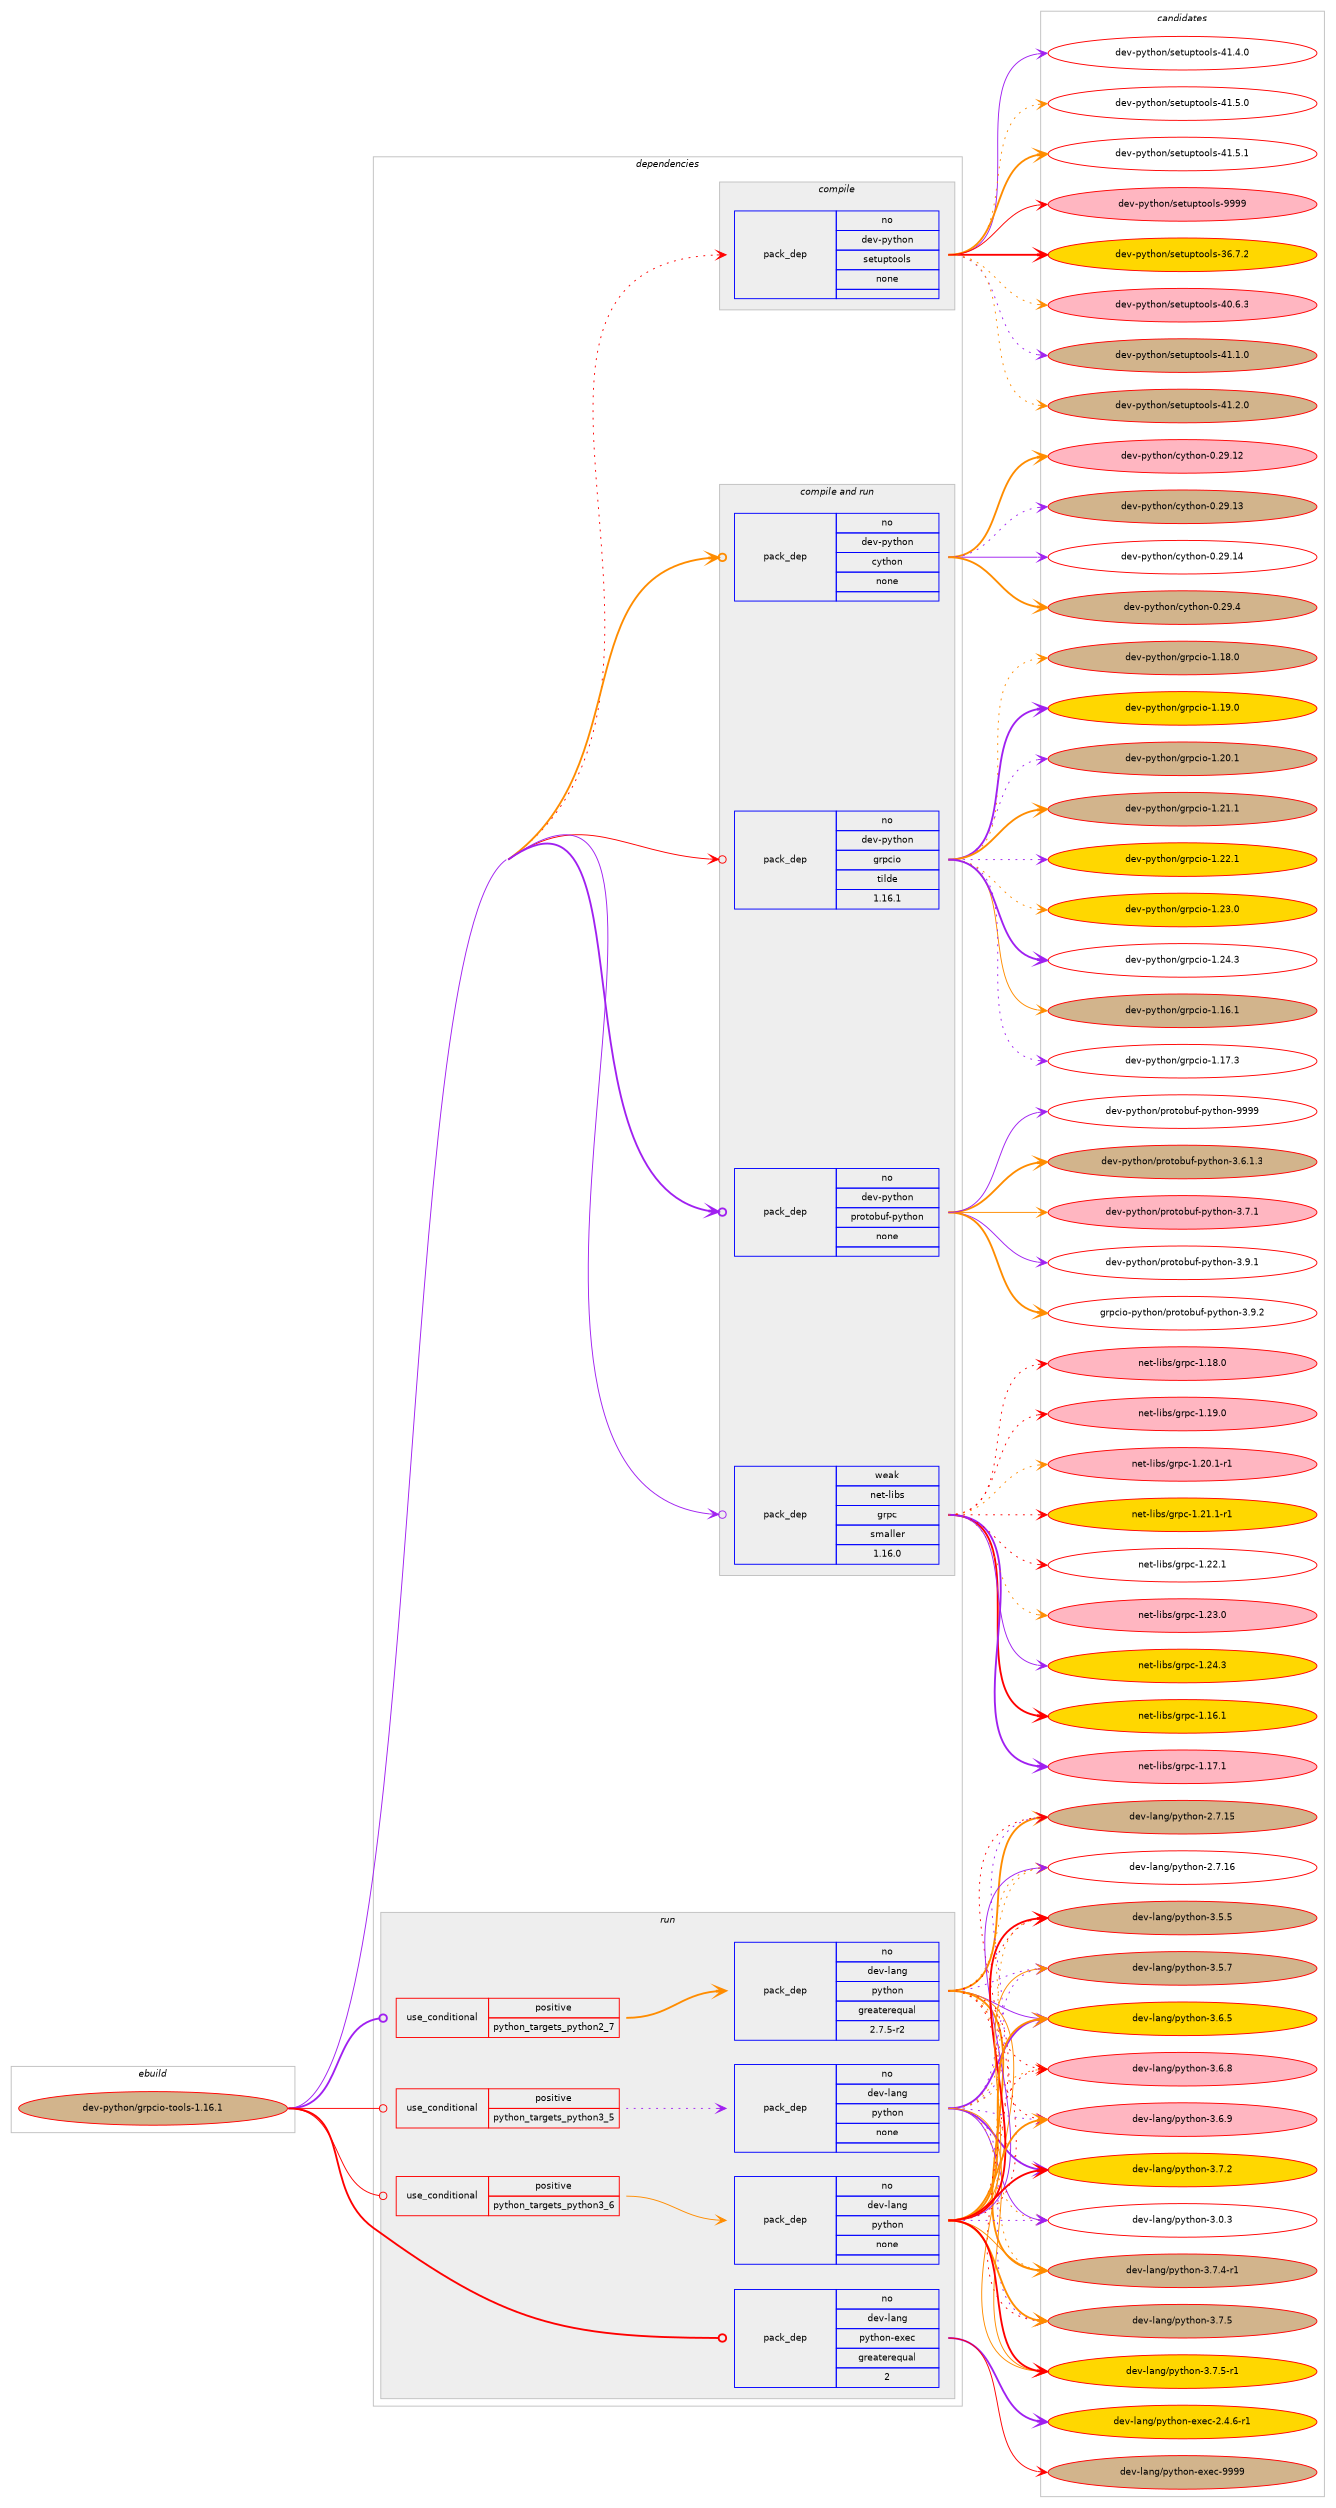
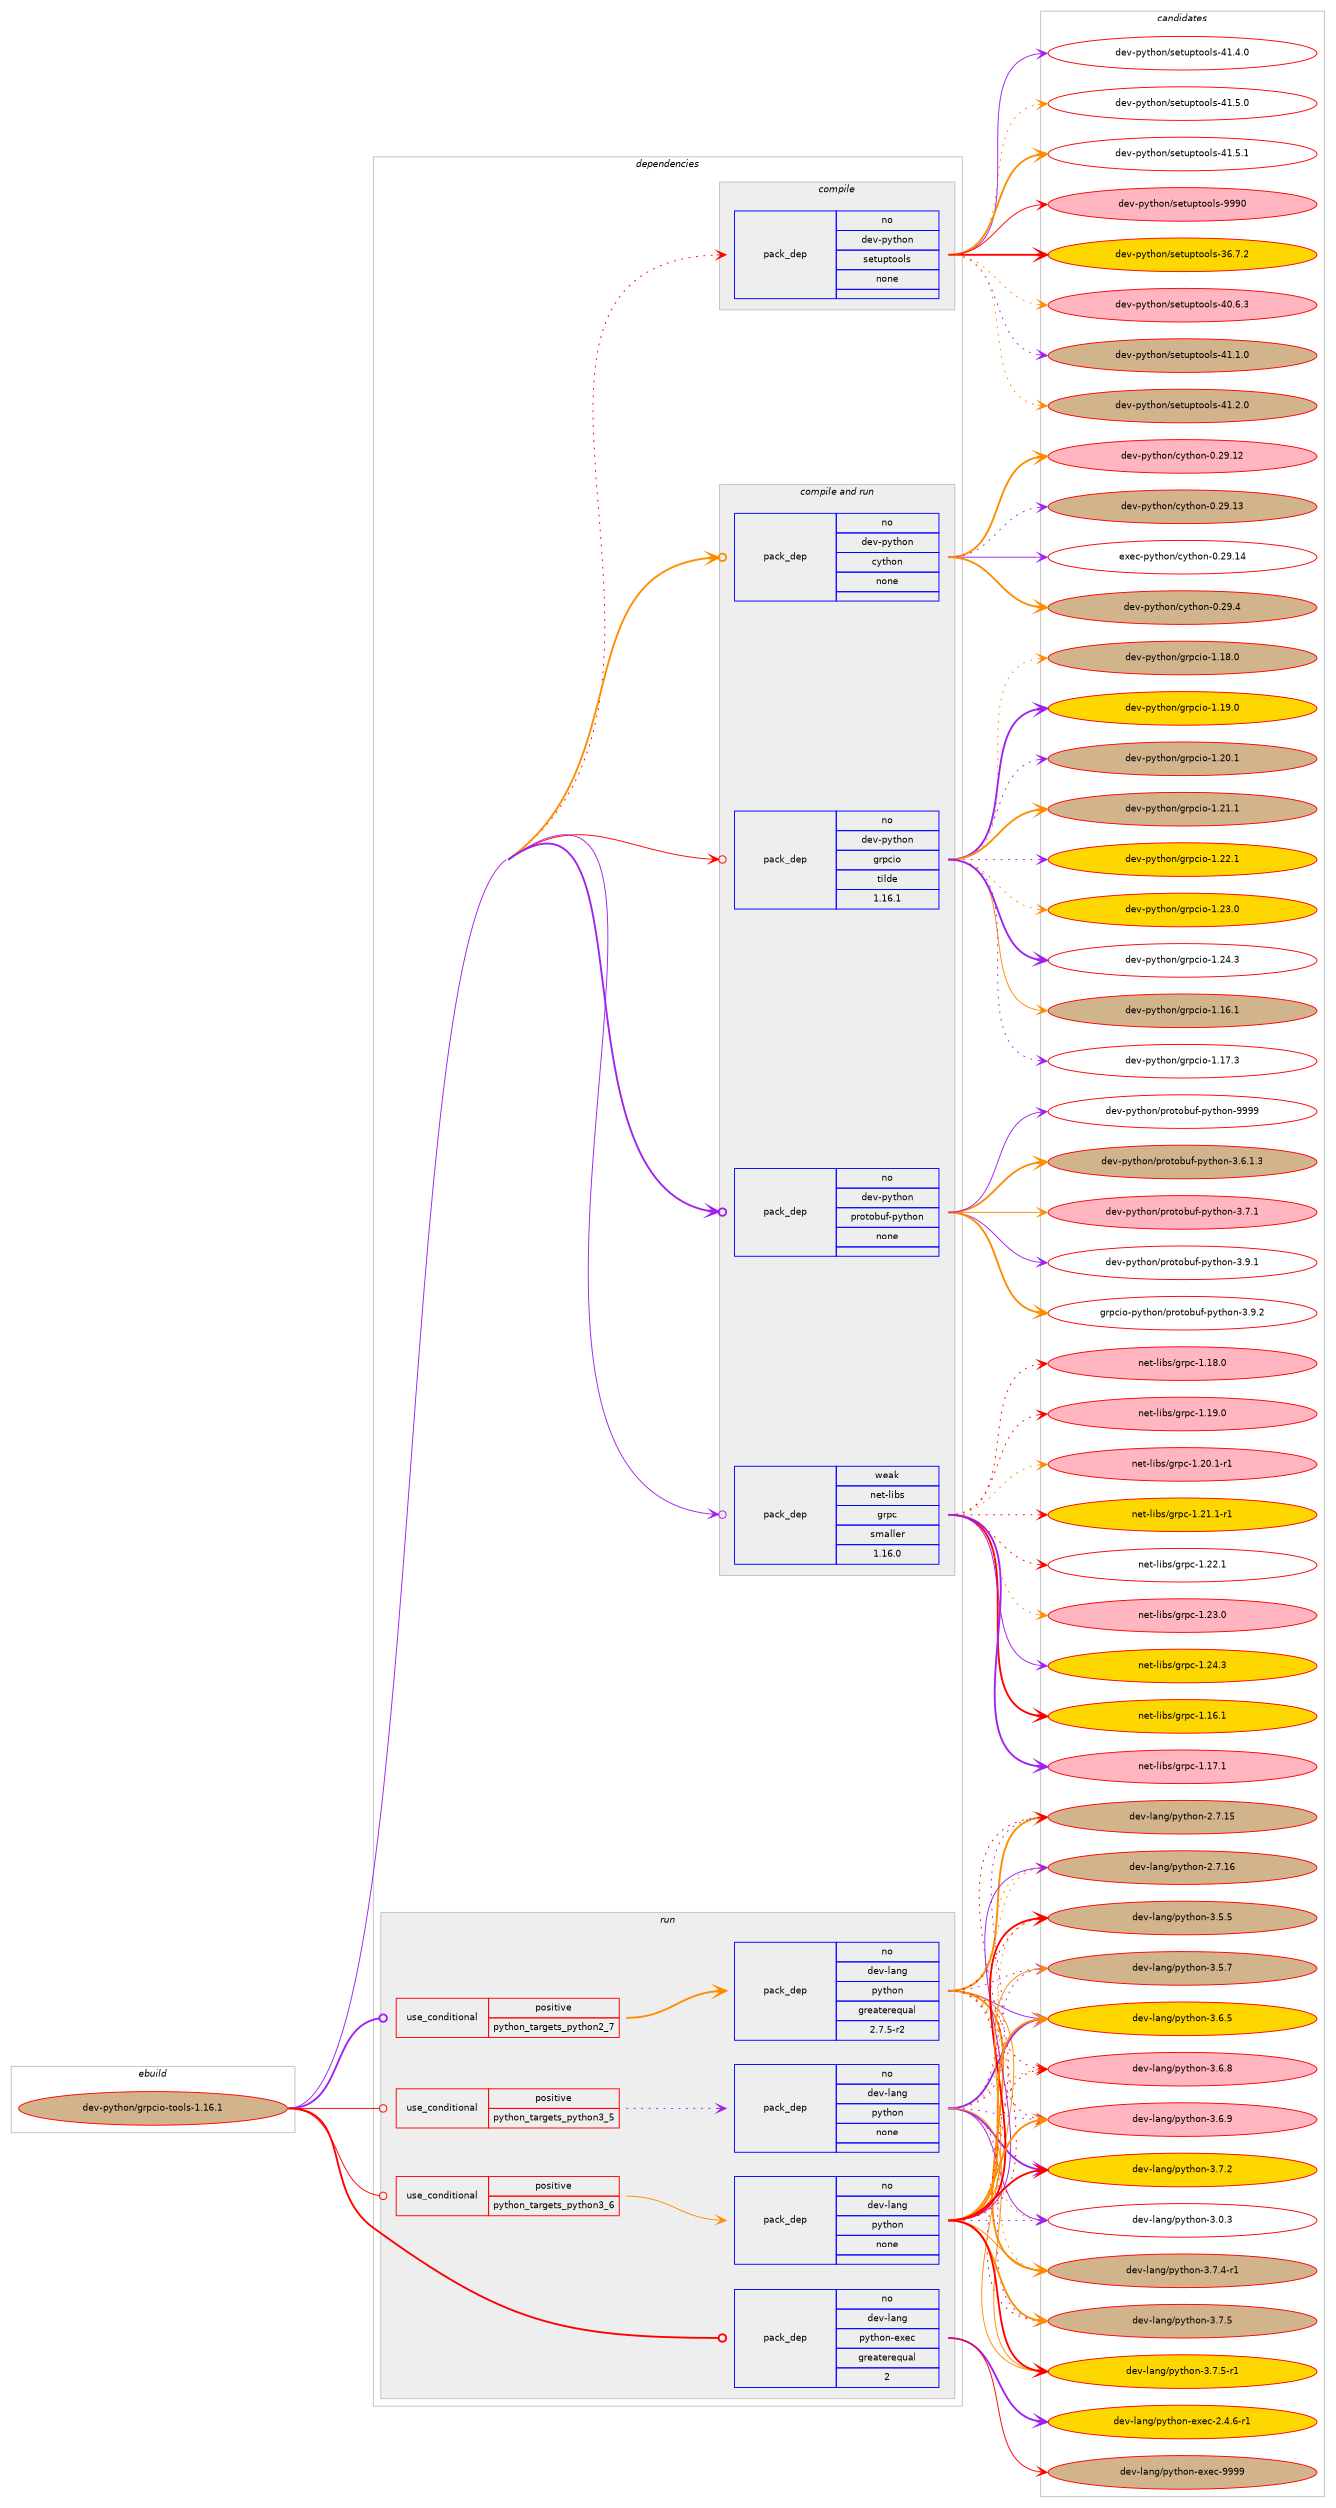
node "dev-python/setuptools-9999": label "dev-python/setuptools-9999" -> "dev-python/setuptools-9990"
node "dev-python/cython-0.29.14": label "dev-python/cython-0.29.14" -> "exec-python/cython-0.29.14"
node "dev-lang/python-2.7.16": fillcolor white -> tan
